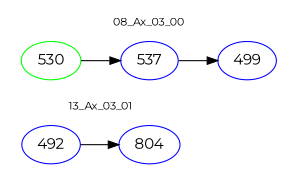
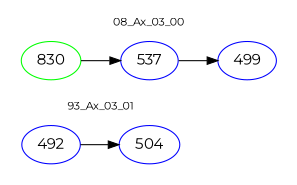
node "530": label "530" -> "830"
cluster "13_Ax_03_01": label "13_Ax_03_01" -> "93_Ax_03_01"
node "804": label "804" -> "504"
